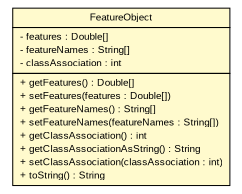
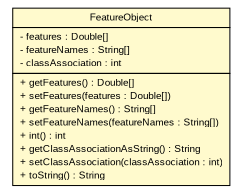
node "FeatureObject": text "+ getClassAssociation() : int" -> "+ int() : int"
